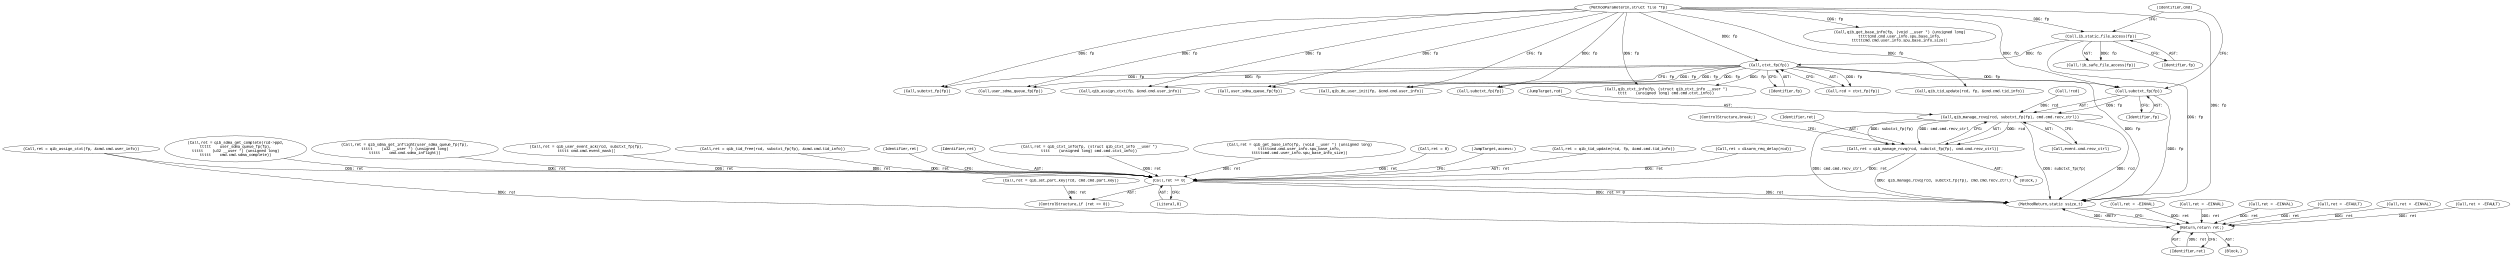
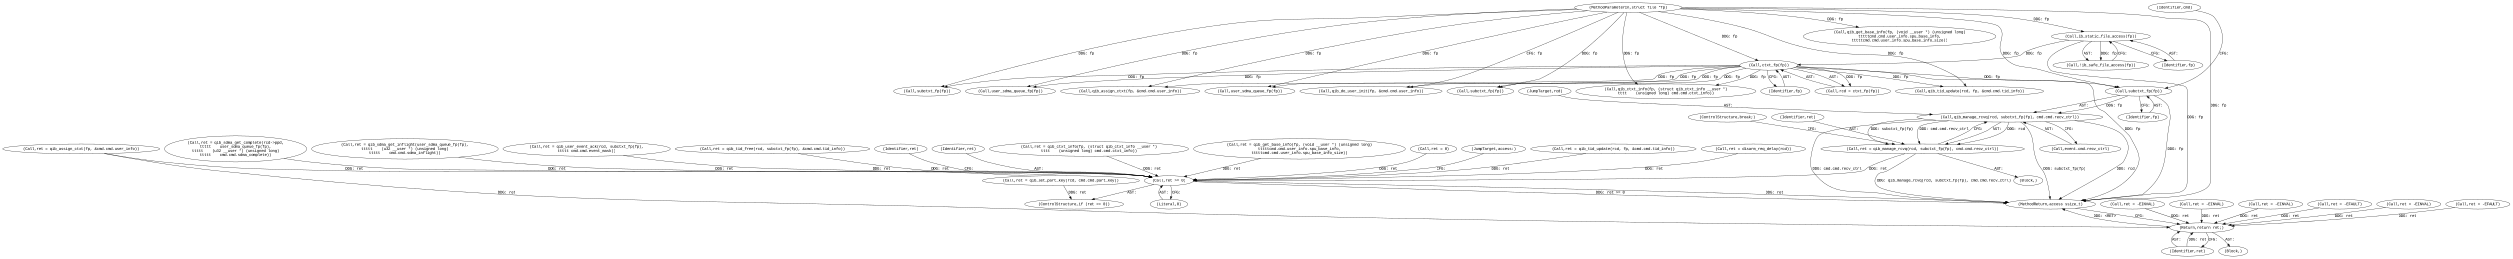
edge "(Identifier,cmd)" -> "(Call,ib_static_file_access(fp))": now "(Call,!ib_safe_file_access(fp))" -> "(Call,ib_static_file_access(fp))"
edge "(Call,ctxt_fp(fp))" -> "(Call,qib_tid_update(rcd, fp, &cmd.cmd.tid_info))": added, label "DDG: fp"
edge "(Call,ctxt_fp(fp))" -> "(Call,qib_assign_ctxt(fp, &cmd.cmd.user_info))": label "CFG: fp" -> "DDG: fp"
edge "(Call,rcd = ctxt_fp(fp))" -> "(Call,ctxt_fp(fp))": label "CFG: " -> "AST: "
node "(Call,!rcd)": removed
edge "(Call,ret = qib_tid_update(rcd, fp, &cmd.cmd.tid_info))" -> "(Call,ret >= 0)": label "AST: ret" -> "DDG: ret"
node "(MethodReturn,static ssize_t)": label "(MethodReturn,static ssize_t)" -> "(MethodReturn,access ssize_t)"
